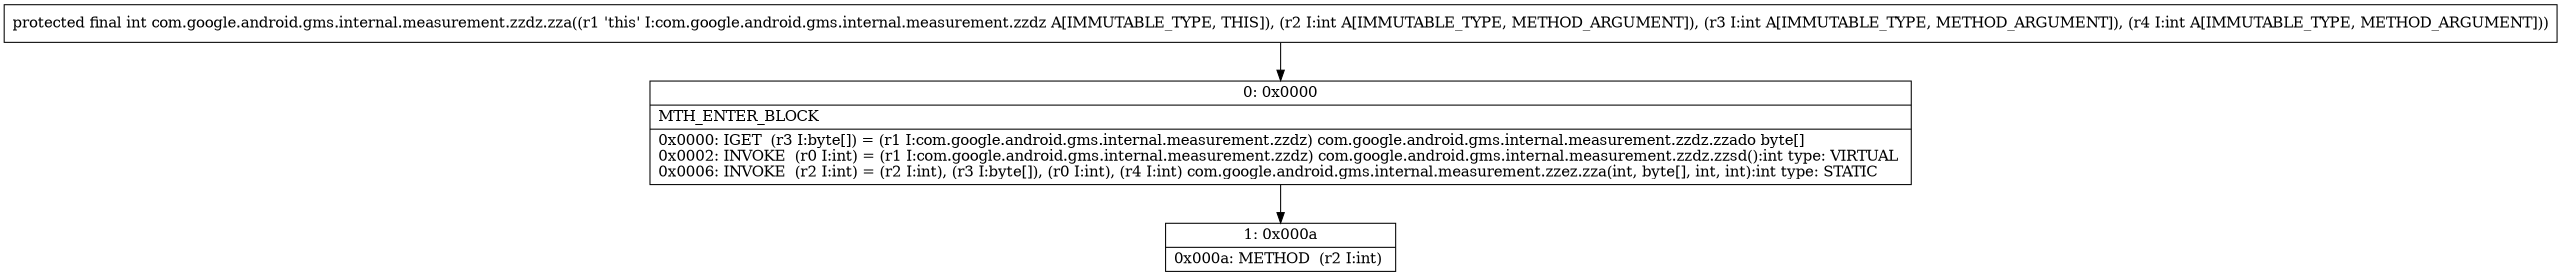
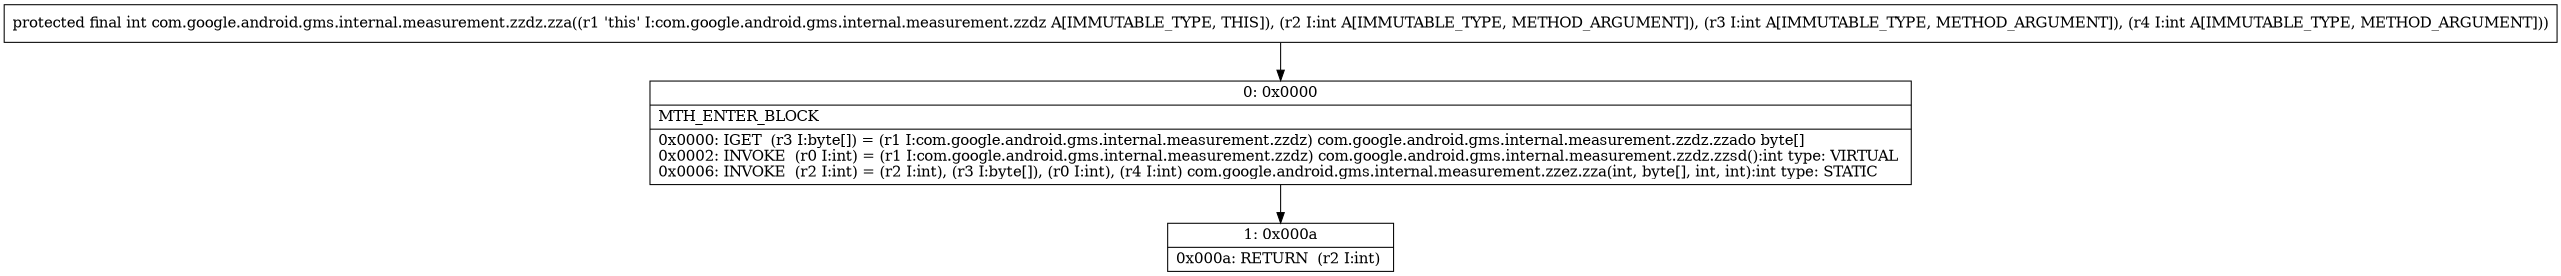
node "1: 0x000a": text "0x000a: METHOD  (r2 I:int)" -> "0x000a: RETURN  (r2 I:int)"
